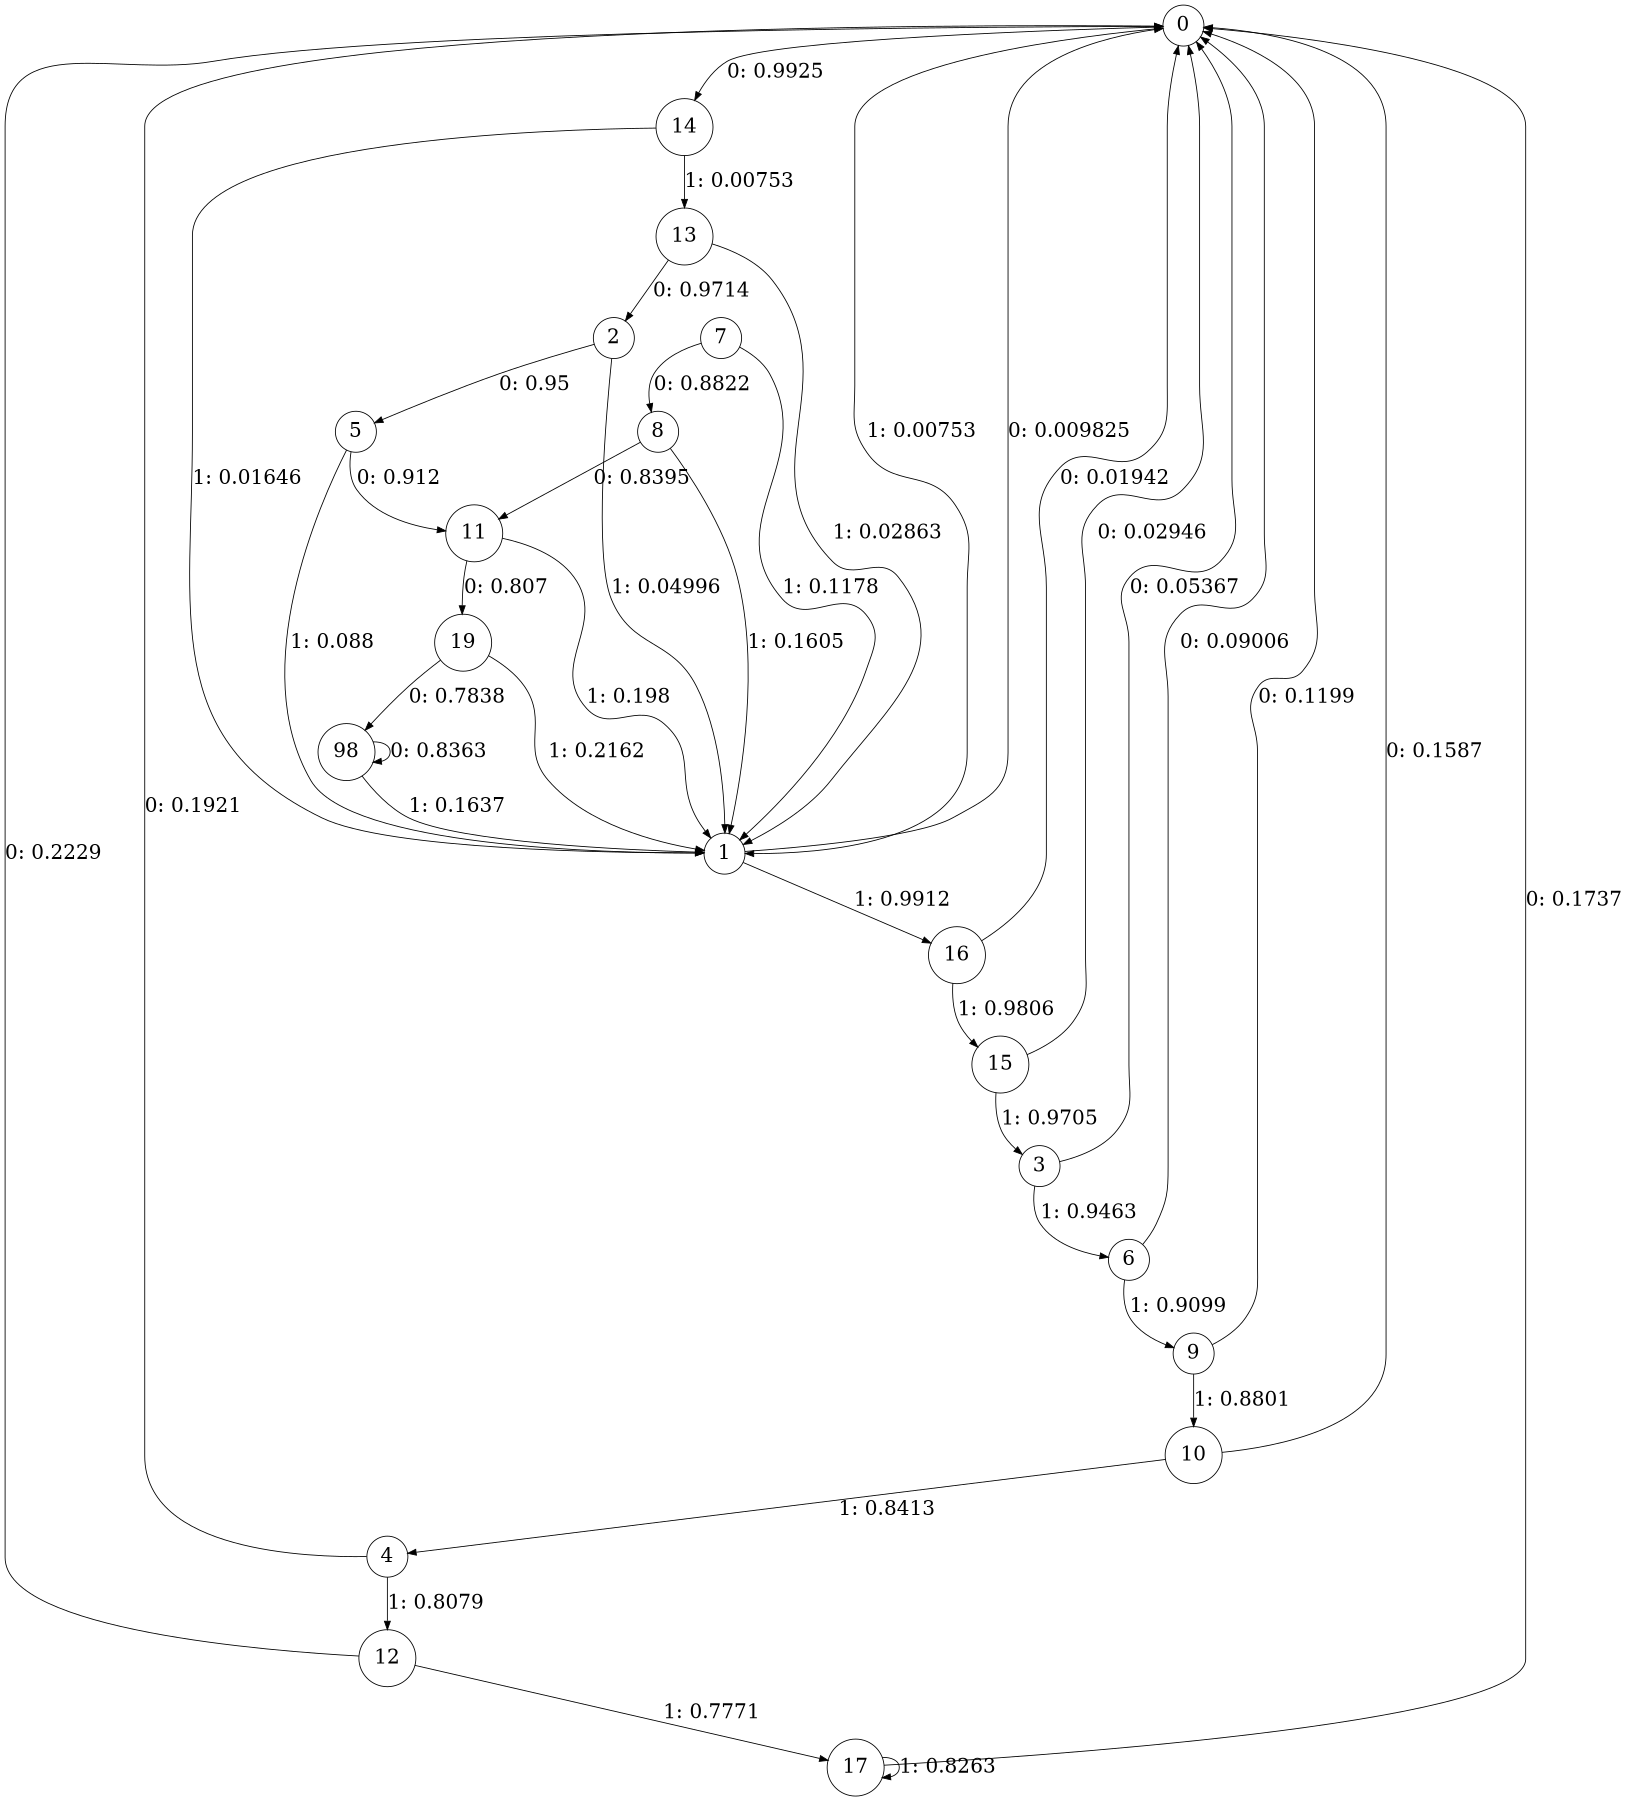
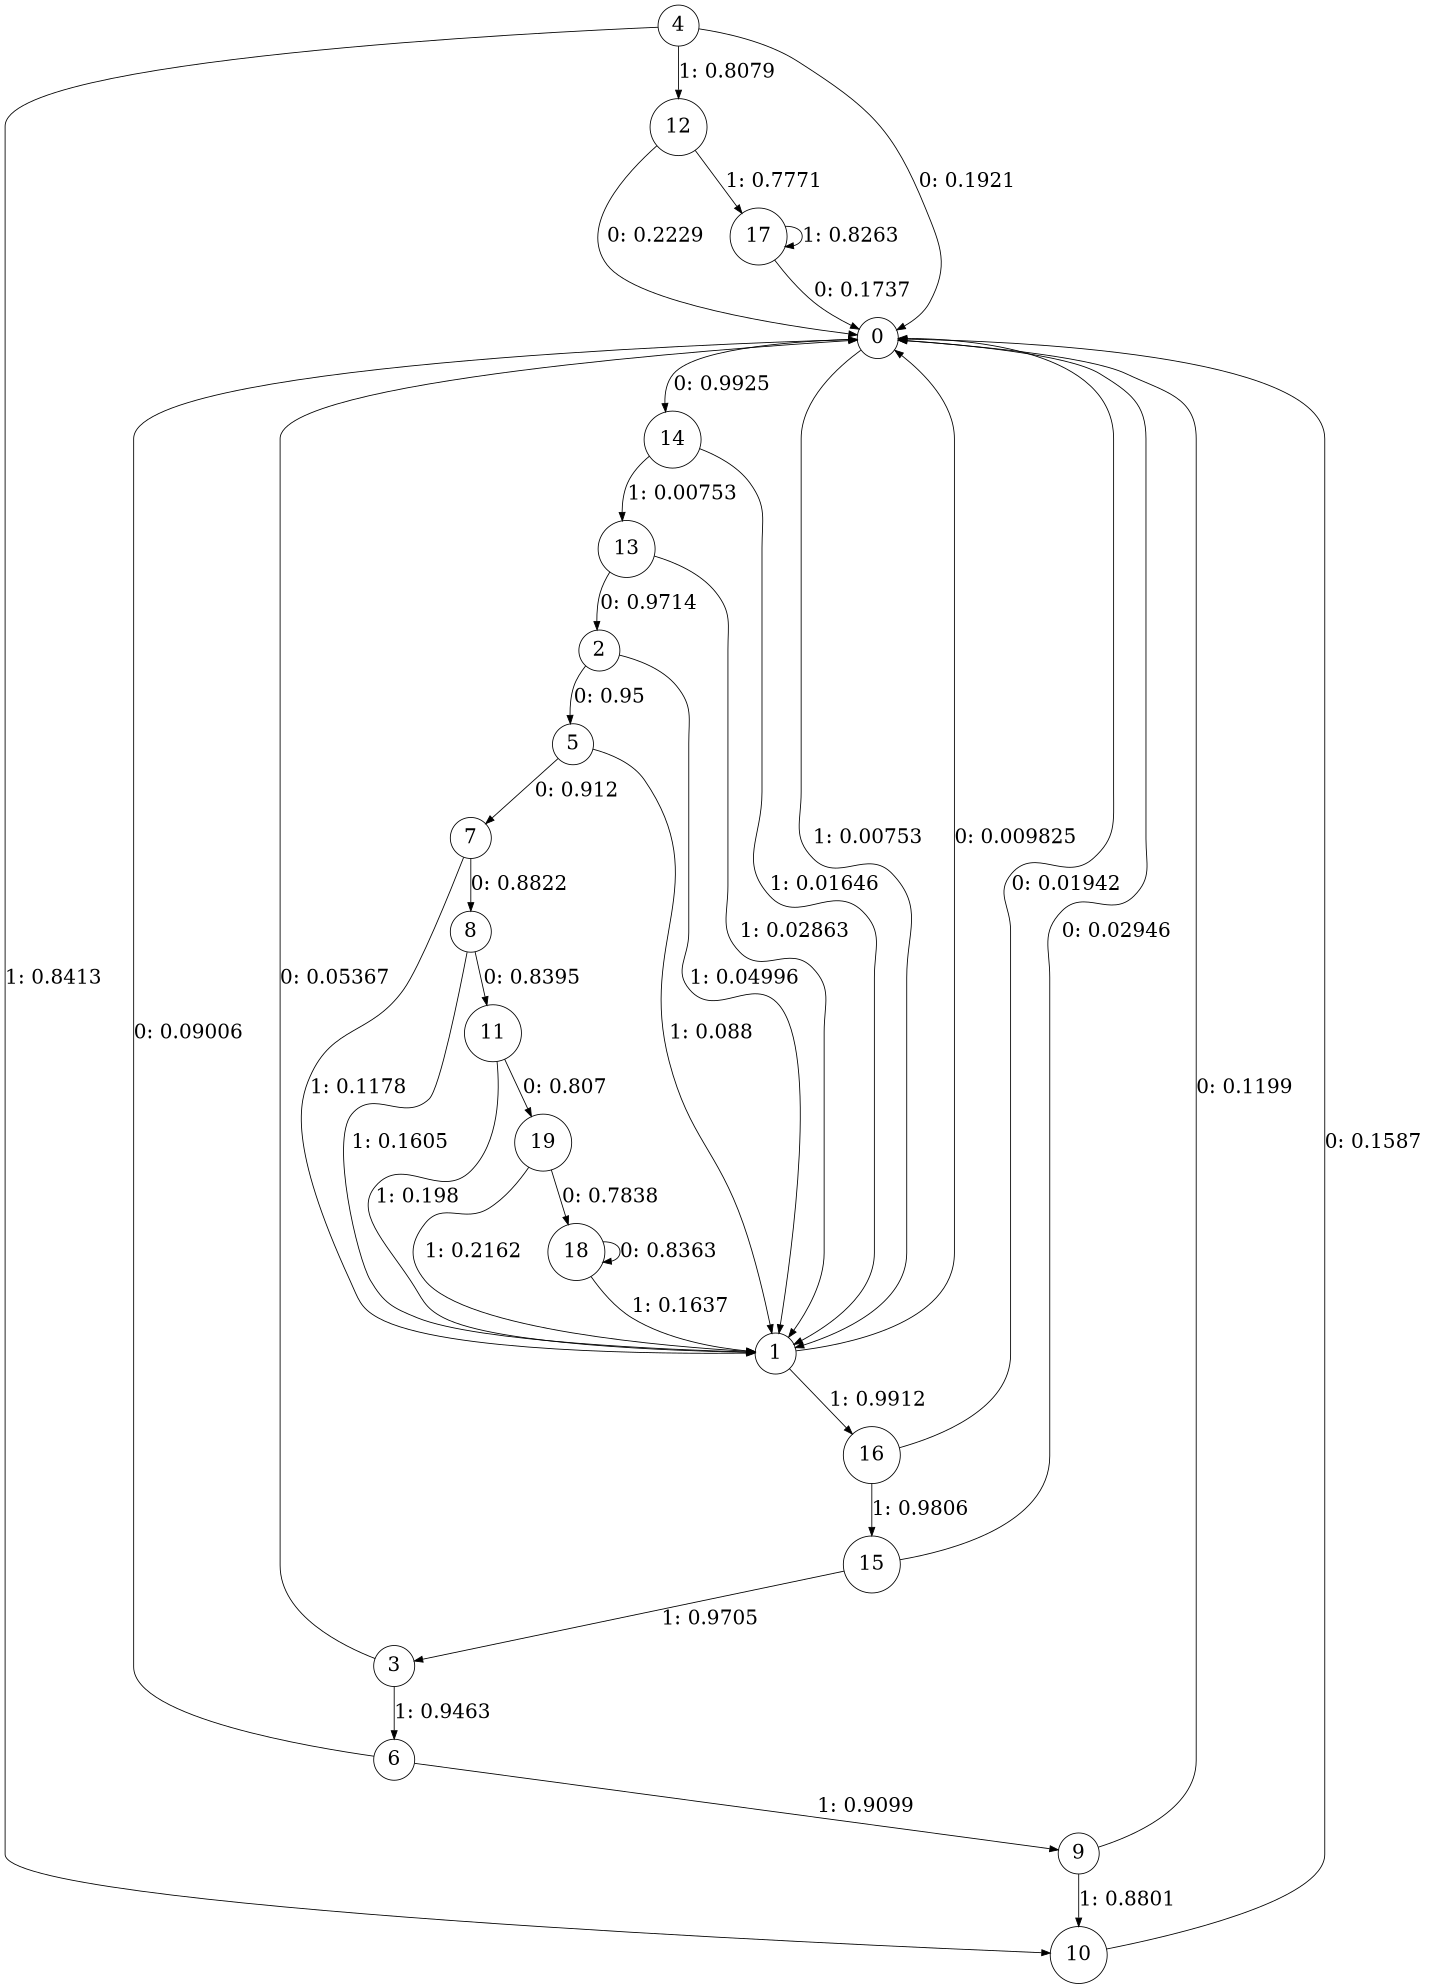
edge "5" -> "11": now "5" -> "7"
node "98": label "98" -> "18"
edge "10" -> "4": reversed
